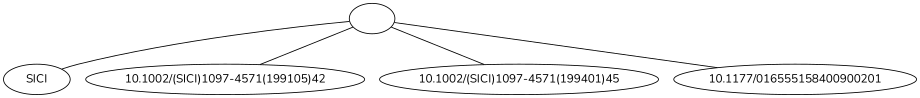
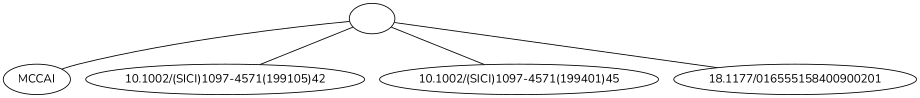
node "SICI": label "SICI" -> "MCCAI"
node "10.1177/016555158400900201": label "10.1177/016555158400900201" -> "18.1177/016555158400900201"
